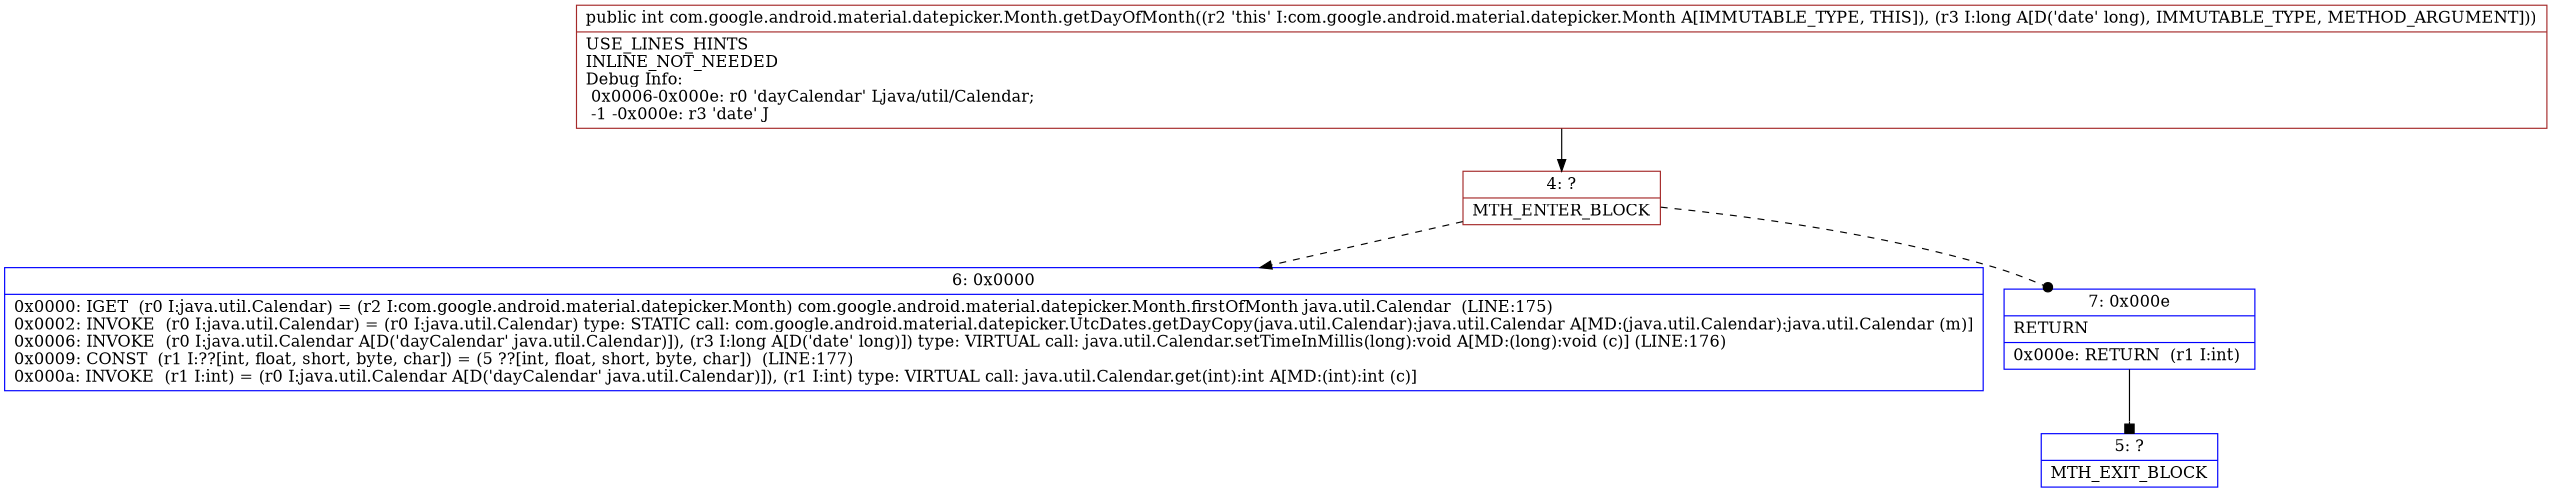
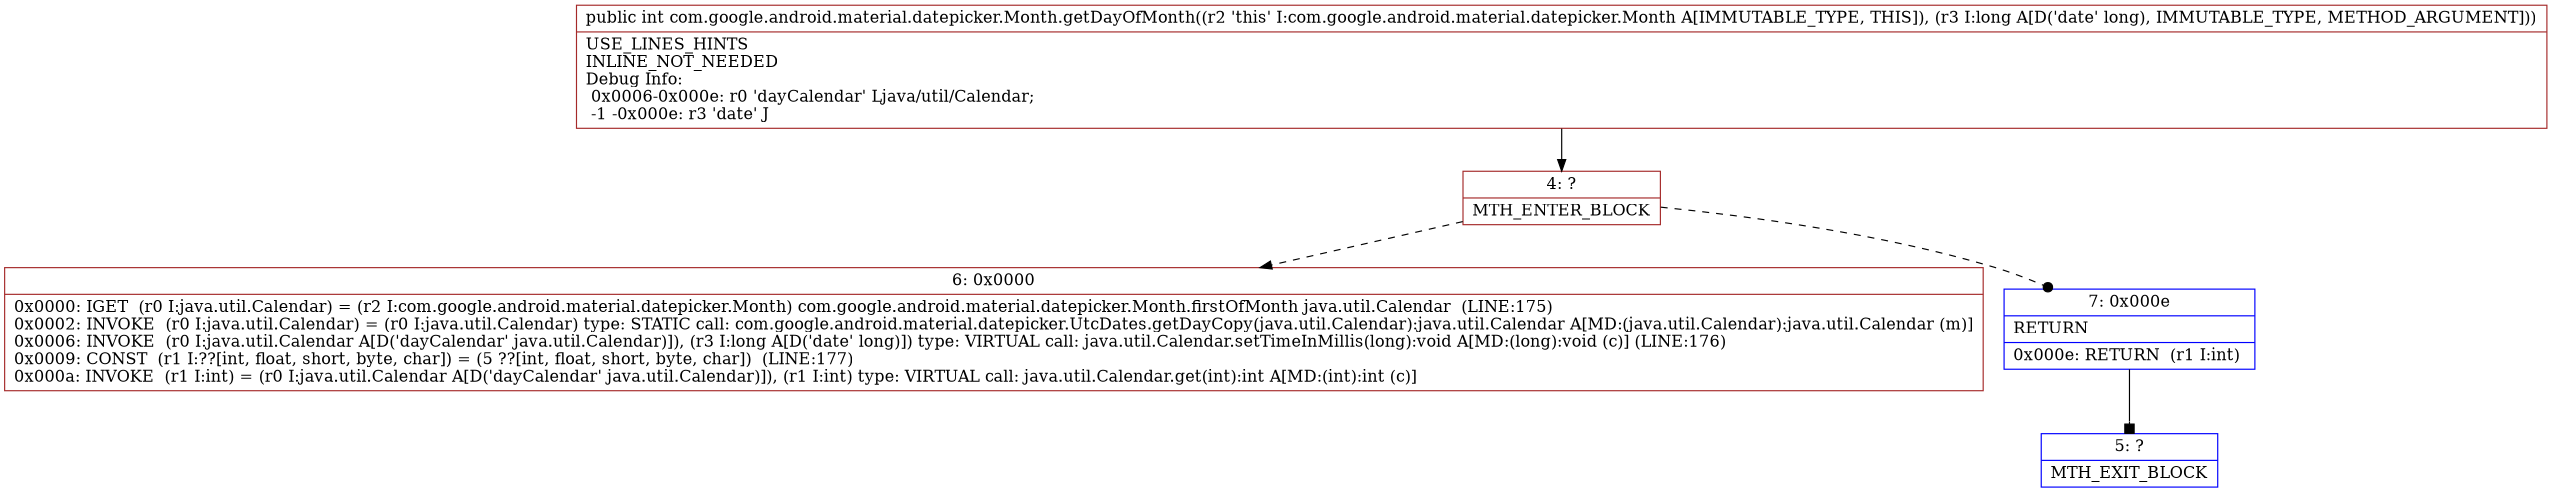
node "6: 0x0000": color blue -> brown
